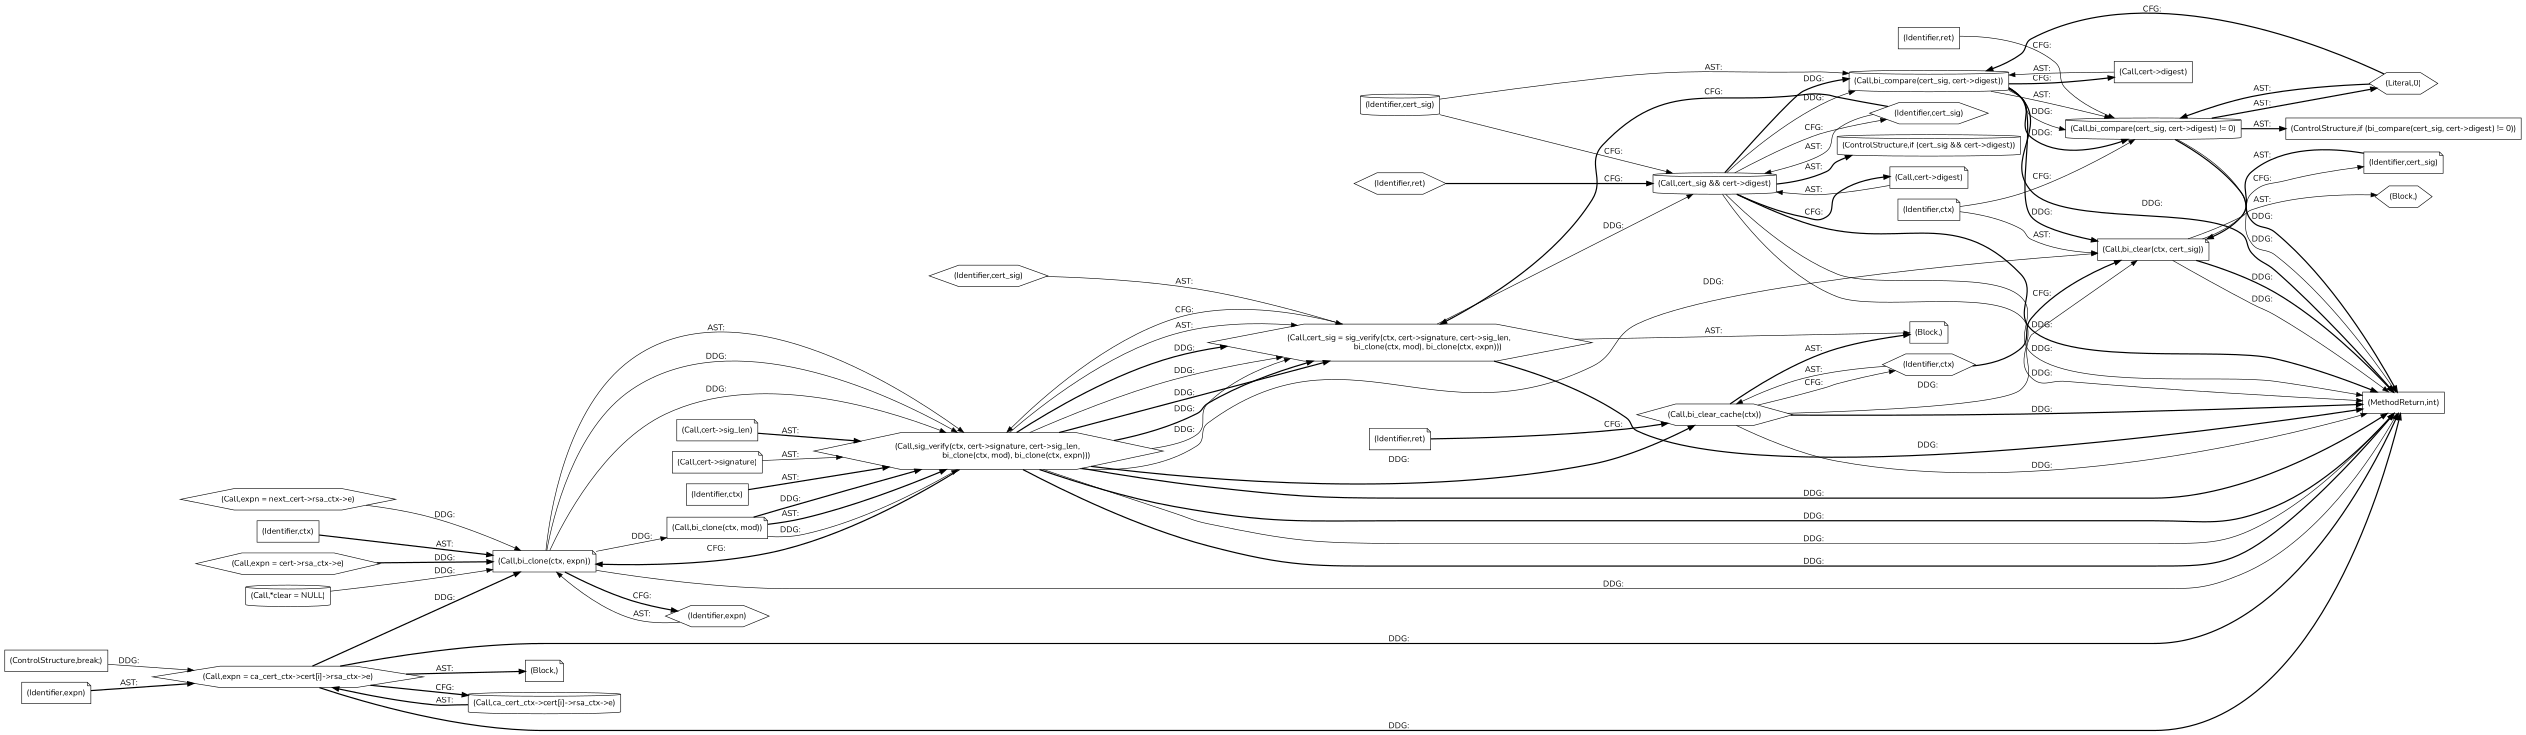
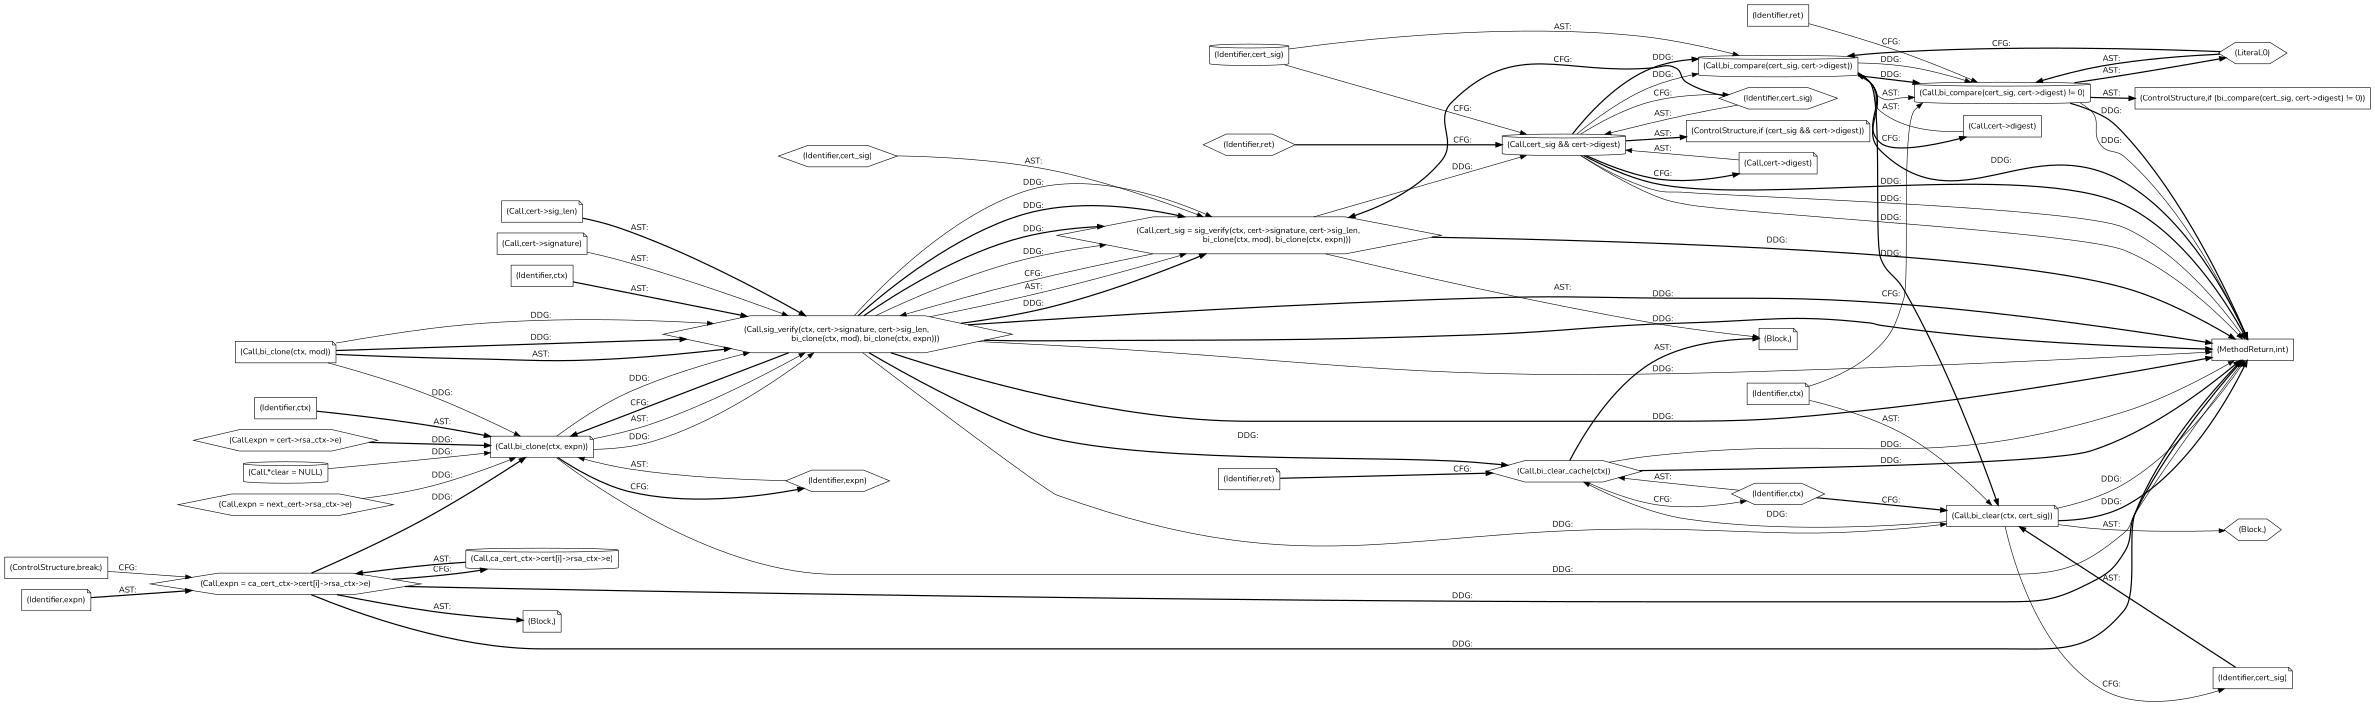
node "(ControlStructure,if (cert_sig && cert->digest))": shape cylinder -> note
edge "(Call,bi_clear_cache(ctx))" -> "(Call,bi_clear(ctx, cert_sig))": reversed
edge "(Call,bi_clone(ctx, expn))" -> "(Call,bi_clone(ctx, mod))": reversed
edge "(ControlStructure,break;)" -> "(Call,expn = ca_cert_ctx->cert[i]->rsa_ctx->e)": label "DDG: " -> "CFG: "
